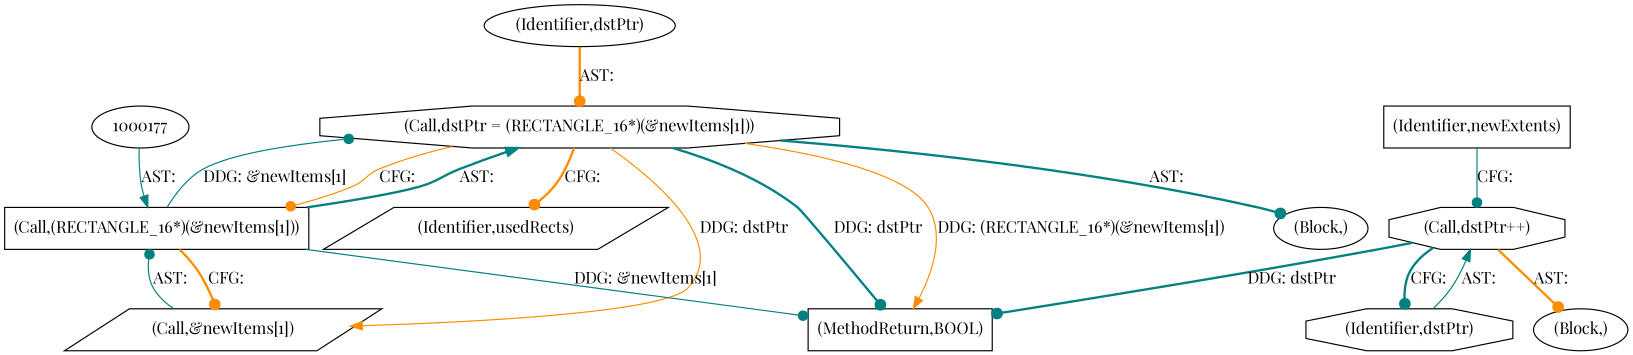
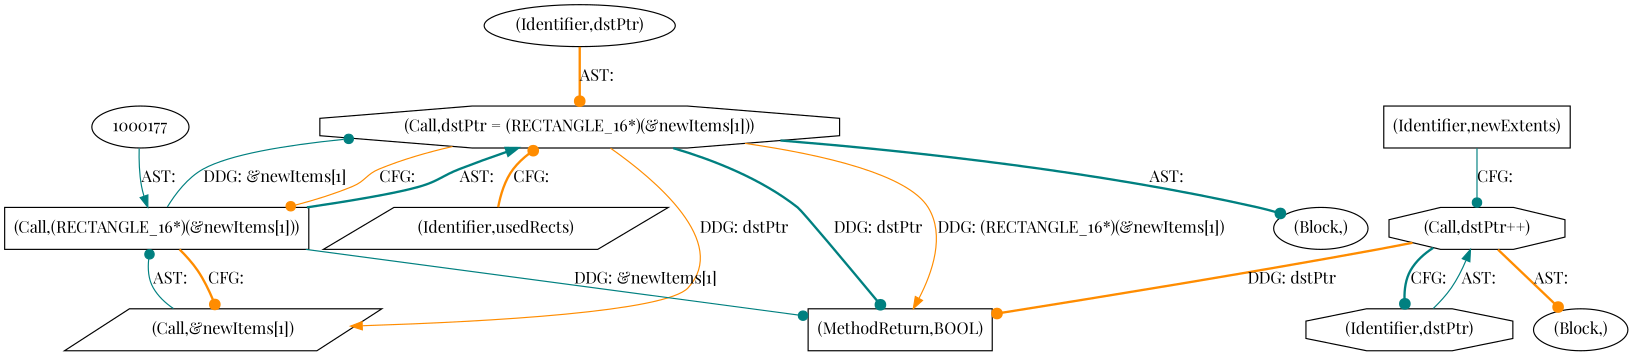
edge "(Call,dstPtr = (RECTANGLE_16*)(&newItems[1]))" -> "(Identifier,usedRects)": reversed
edge "(Call,dstPtr++)" -> "(MethodReturn,BOOL)": color teal -> darkorange
